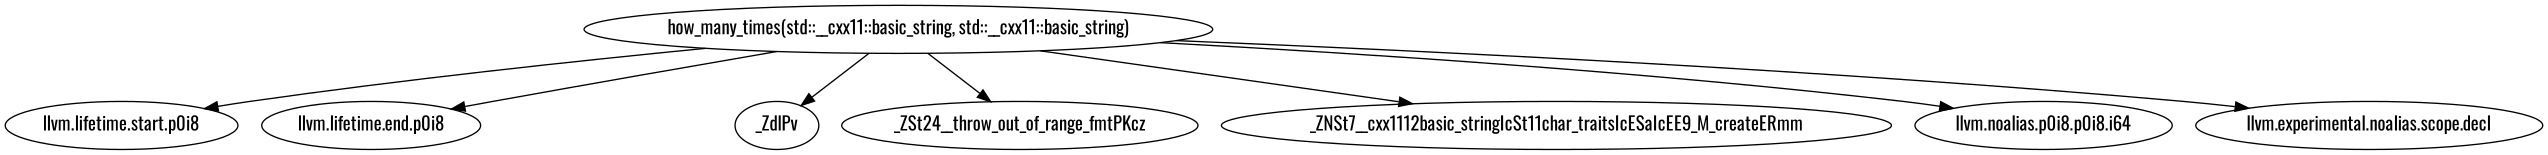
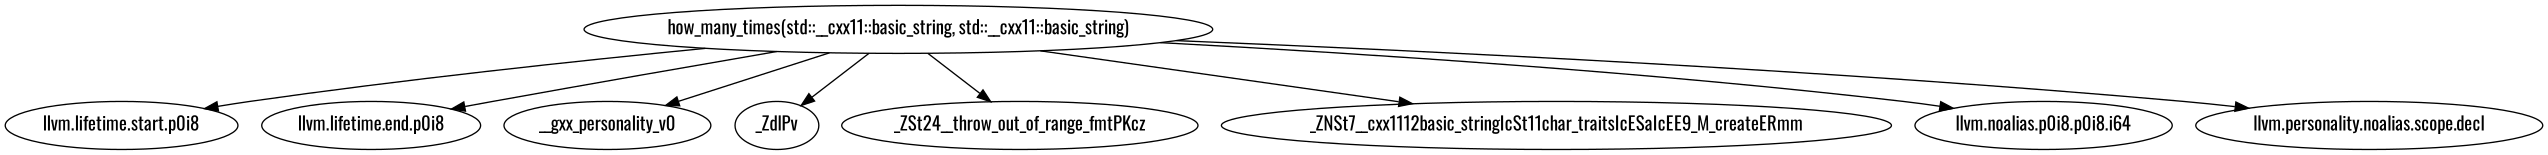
node "__gxx_personality_v0": added
node "llvm.experimental.noalias.scope.decl": label "llvm.experimental.noalias.scope.decl" -> "llvm.personality.noalias.scope.decl"
